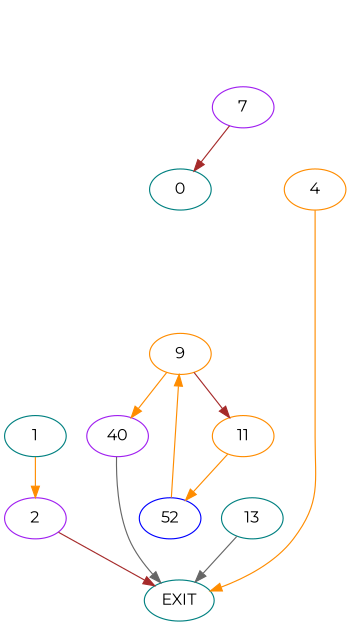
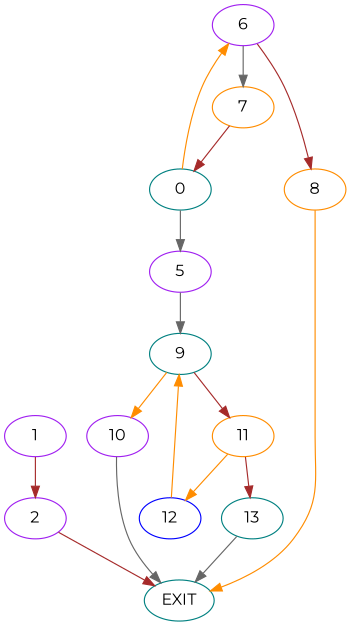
node "6": added
node "7": color purple -> darkorange
node "4": label "4" -> "8"
node "5": added
node "9": color darkorange -> teal
node "1": color teal -> purple
node "40": label "40" -> "10"
edge "1" -> "2": color darkorange -> brown
edge "11" -> "13": added
node "52": label "52" -> "12"
